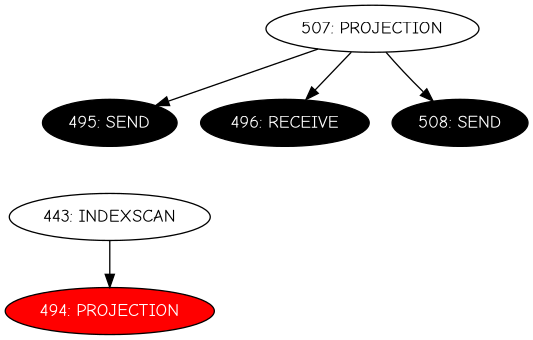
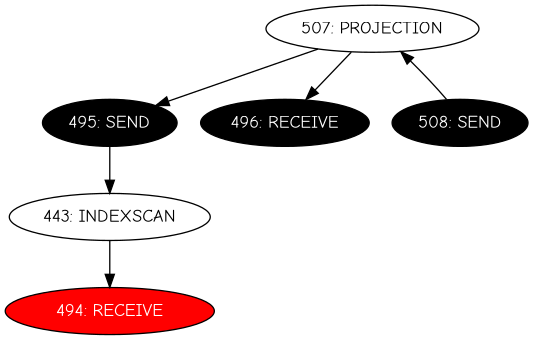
edge "507: PROJECTION" -> "508: SEND": reversed
edge "495: SEND" -> "443: INDEXSCAN": added
node "494: PROJECTION": label "494: PROJECTION" -> "494: RECEIVE"
